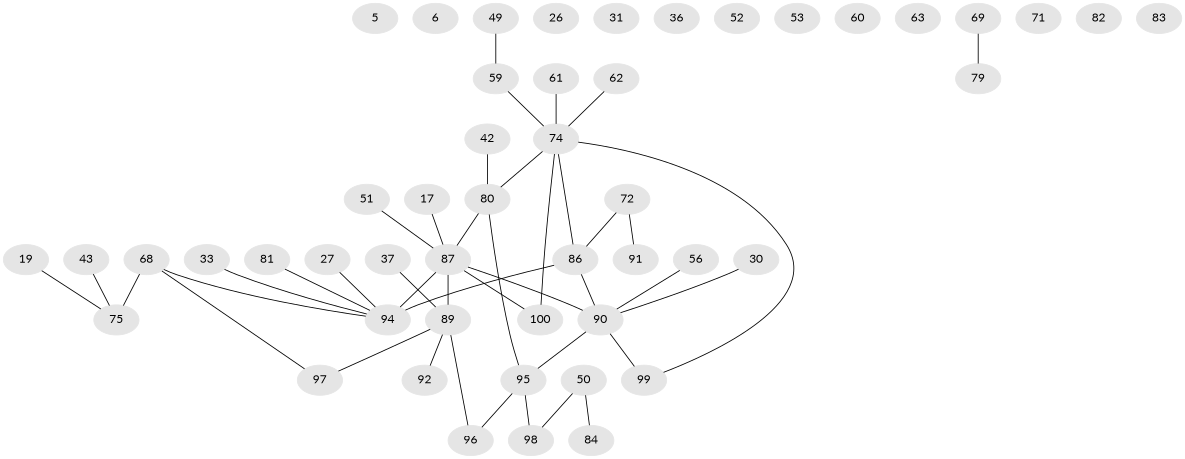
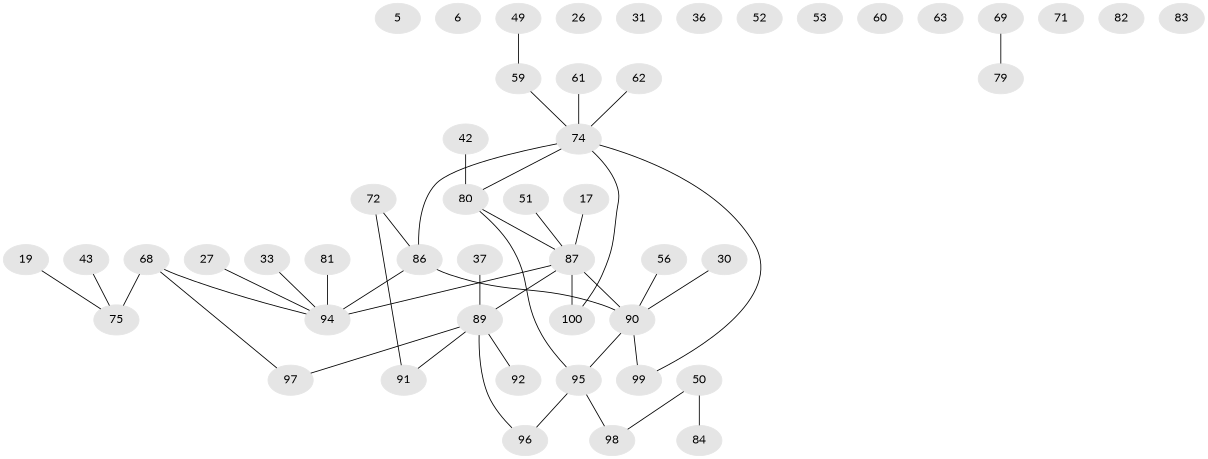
edge "89" -- "91": added
